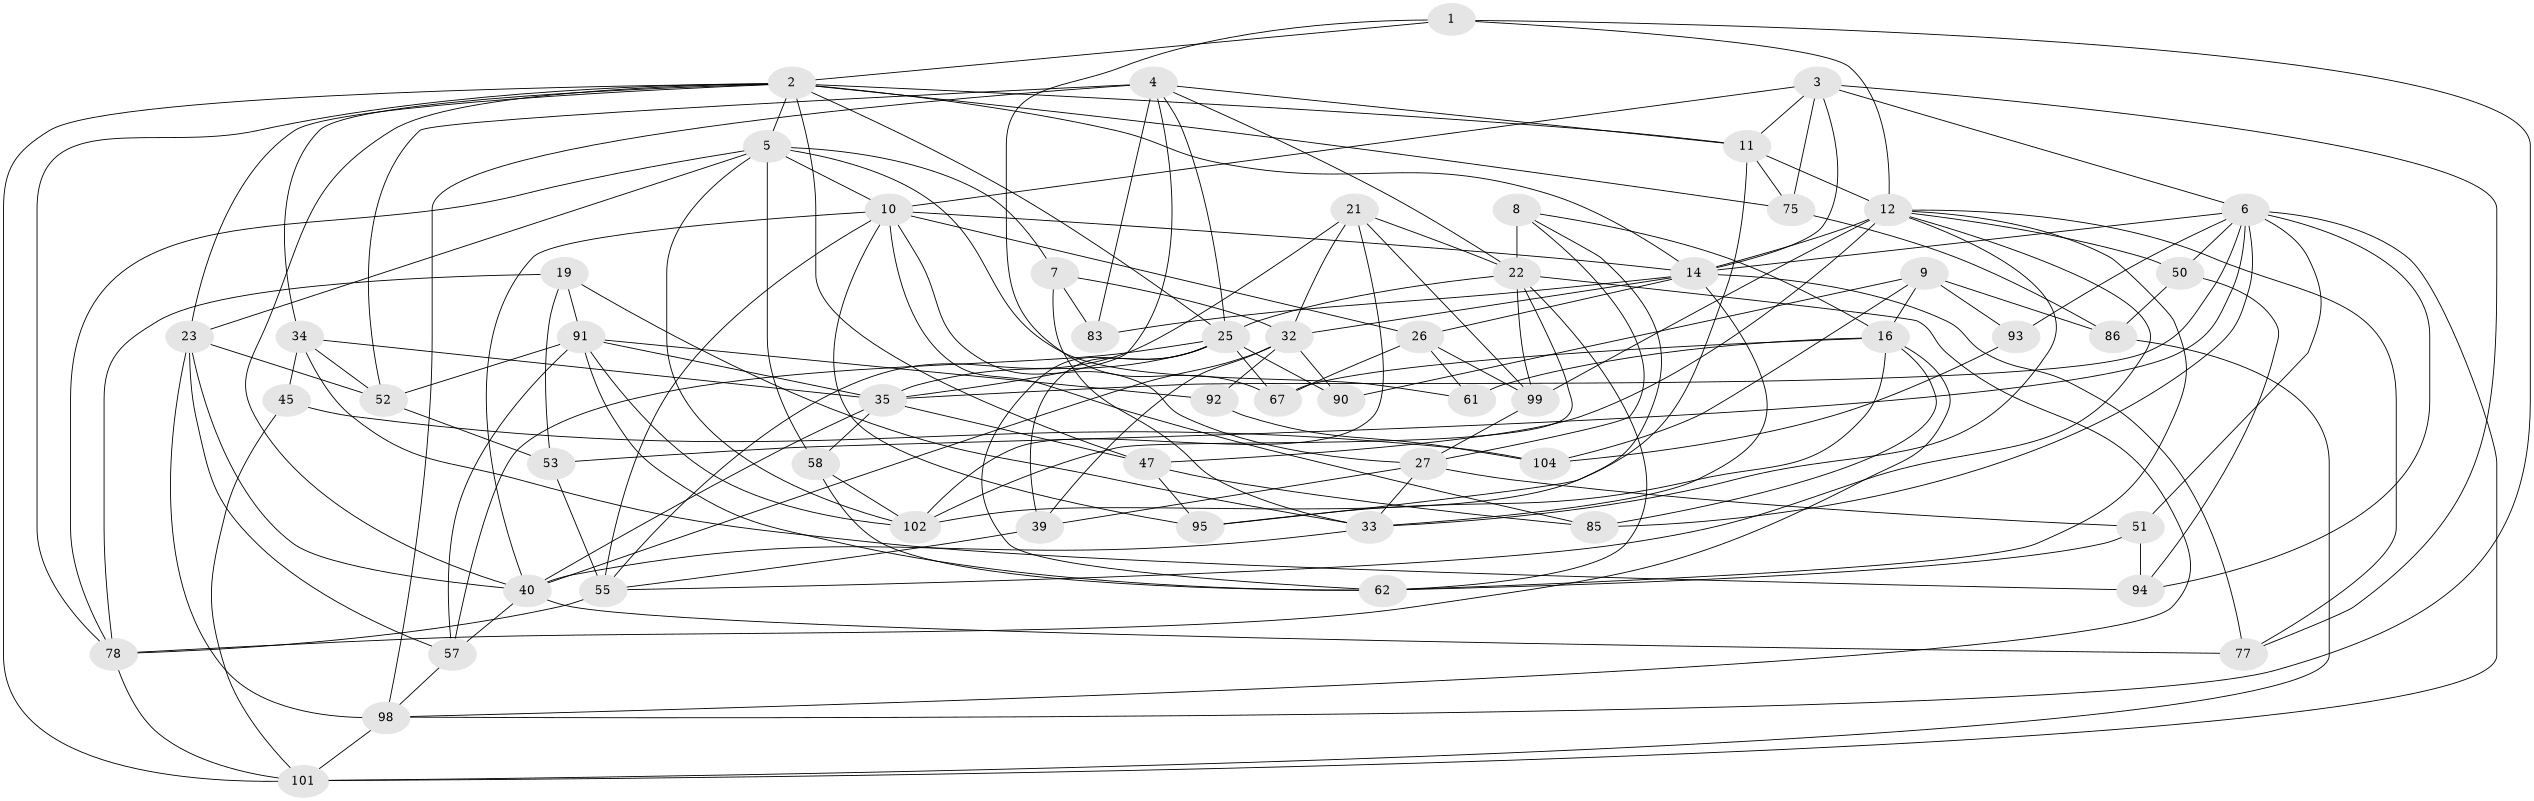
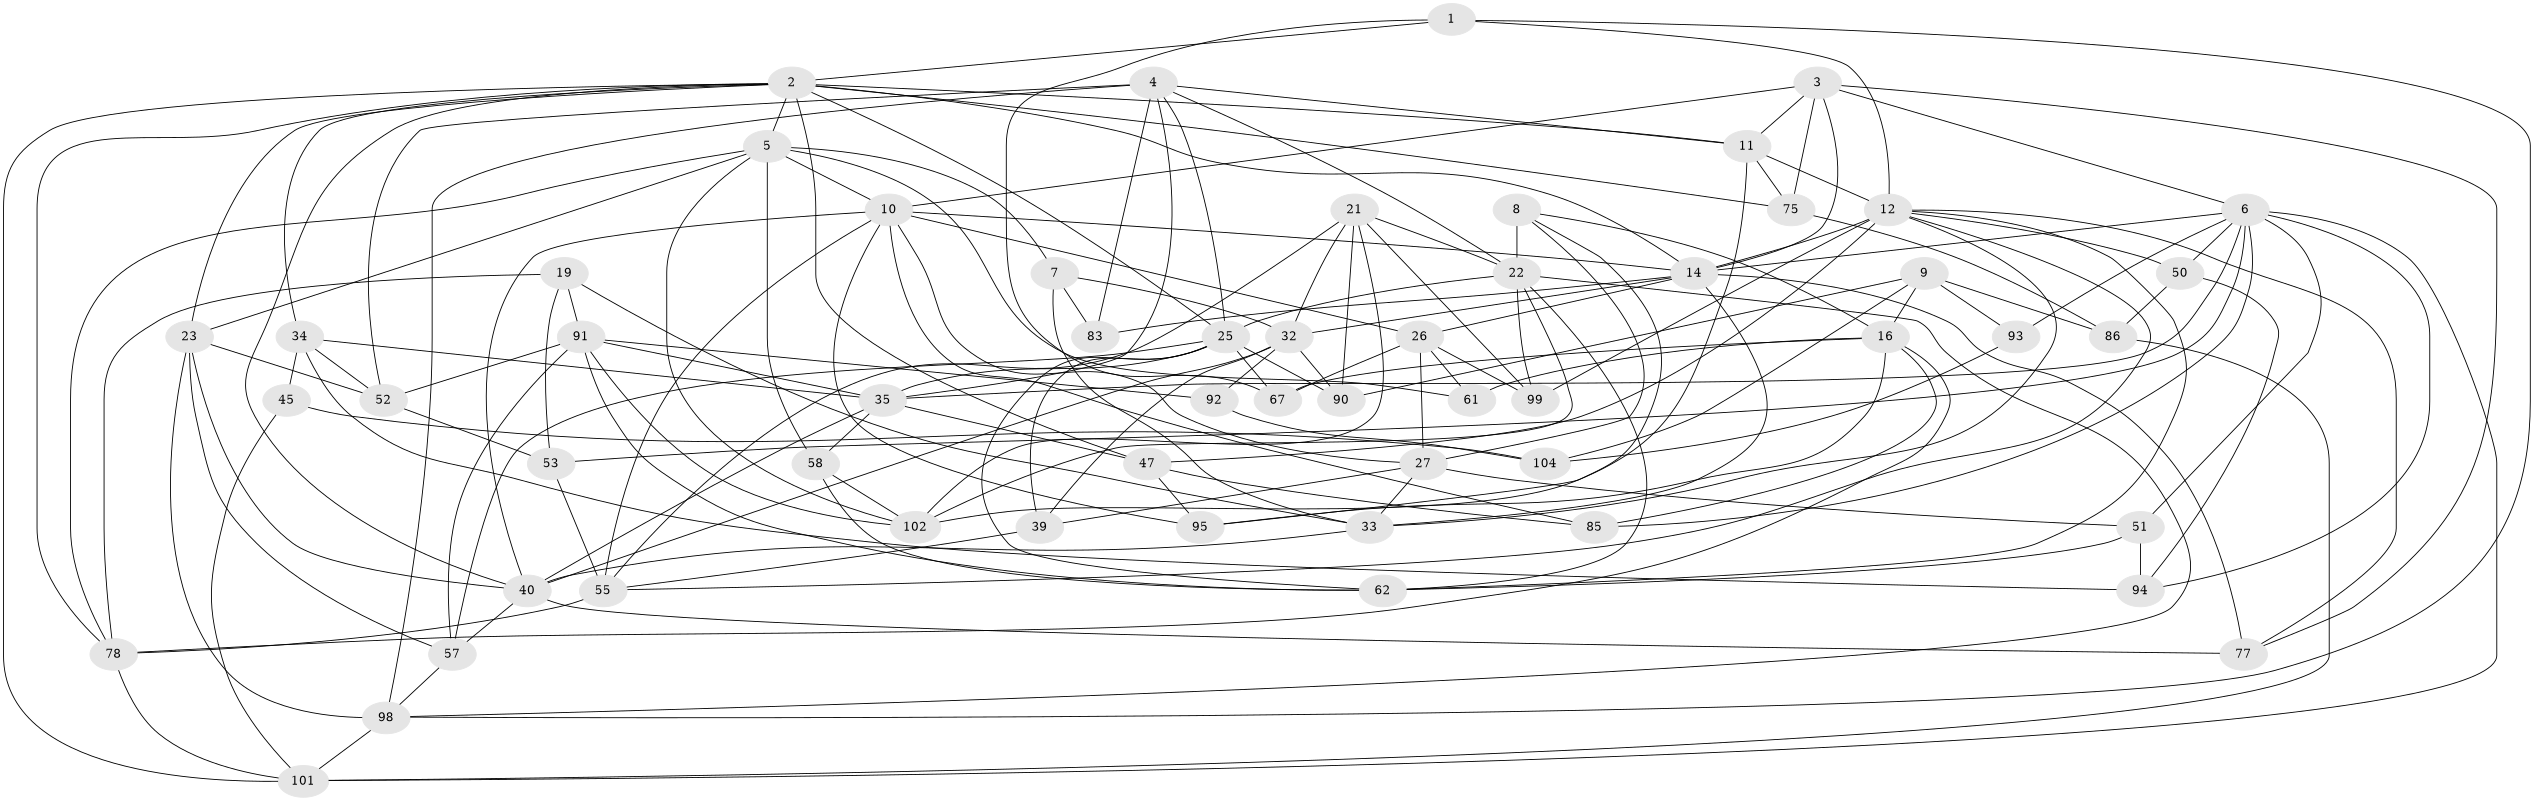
edge "21" -- "90": added
edge "99" -- "27": now "26" -- "27"
